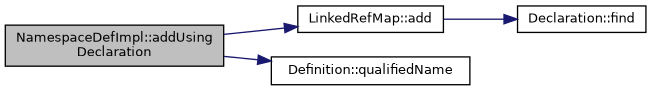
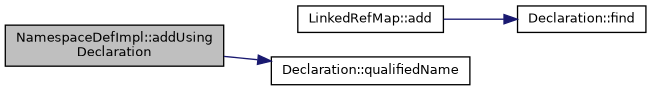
edge "NamespaceDefImpl::addUsing Declaration" -> "LinkedRefMap::add": removed
node "Definition::qualifiedName": label "Definition::qualifiedName" -> "Declaration::qualifiedName"
